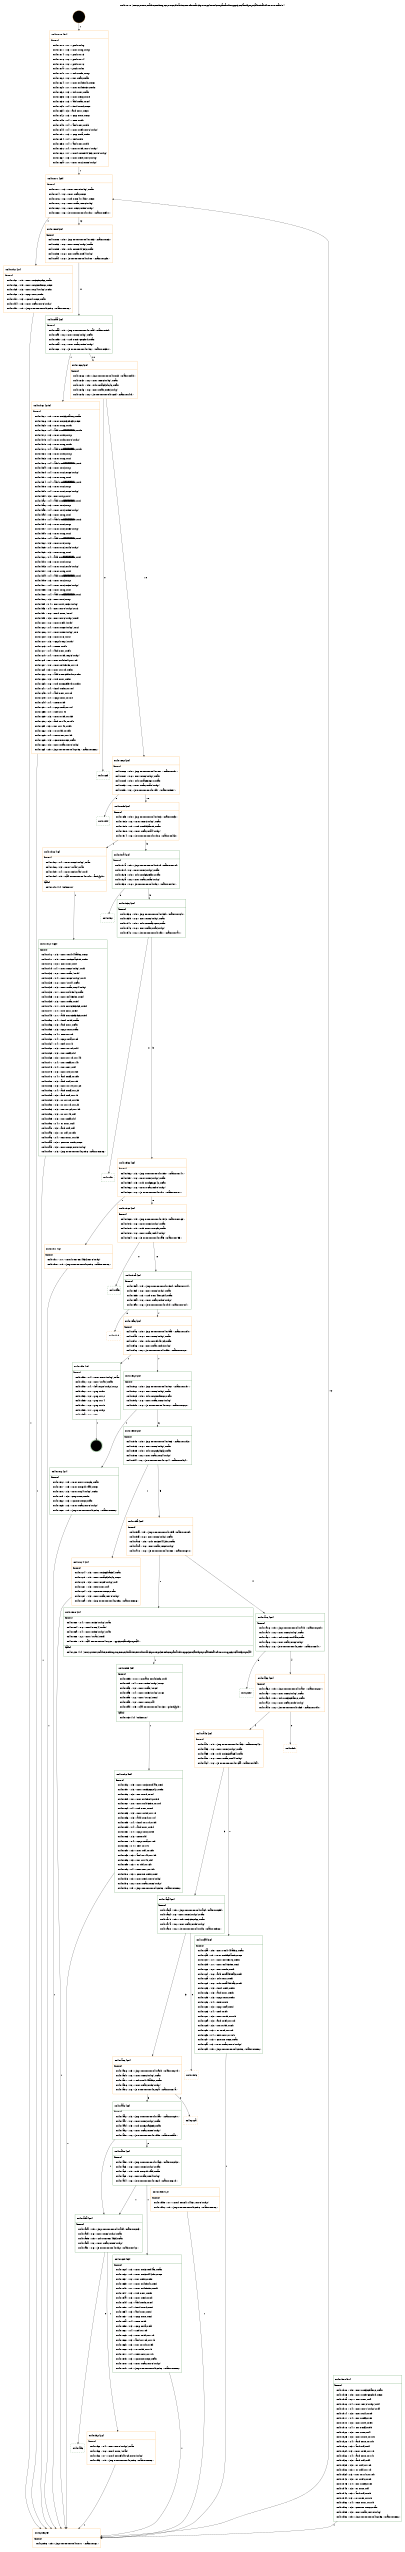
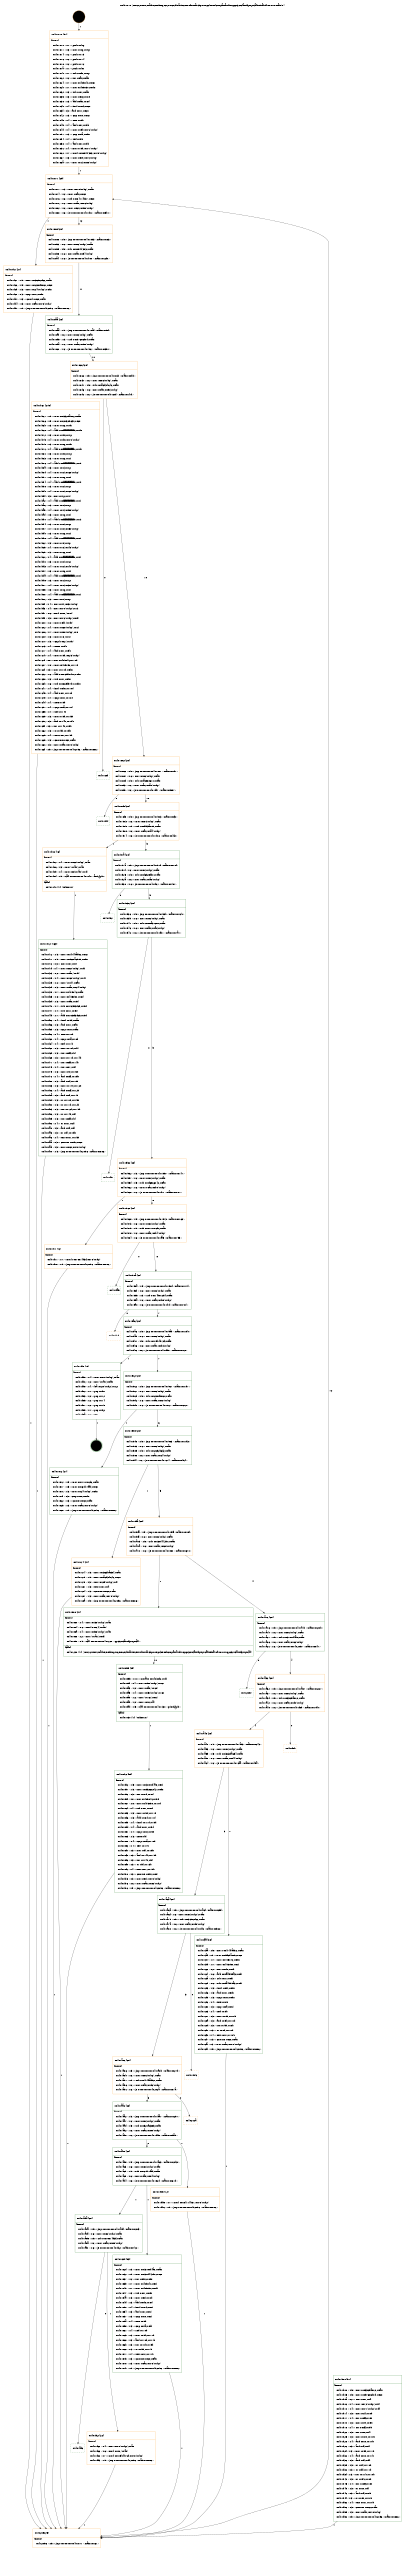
edge "0x4018aa [28]" -> "0x401b61 [275]": removed, label "1"
node "0x4019a6 [28]": color darkorange -> darkgreen
edge "0x401e80 [21]" -> "0x401e95 [29]": label " 1" -> " 10"
edge "0x401aa2 [28]" -> "0x401ada [28]": now "0x401aa2 [28]" -> "0x401db5 [12]"
